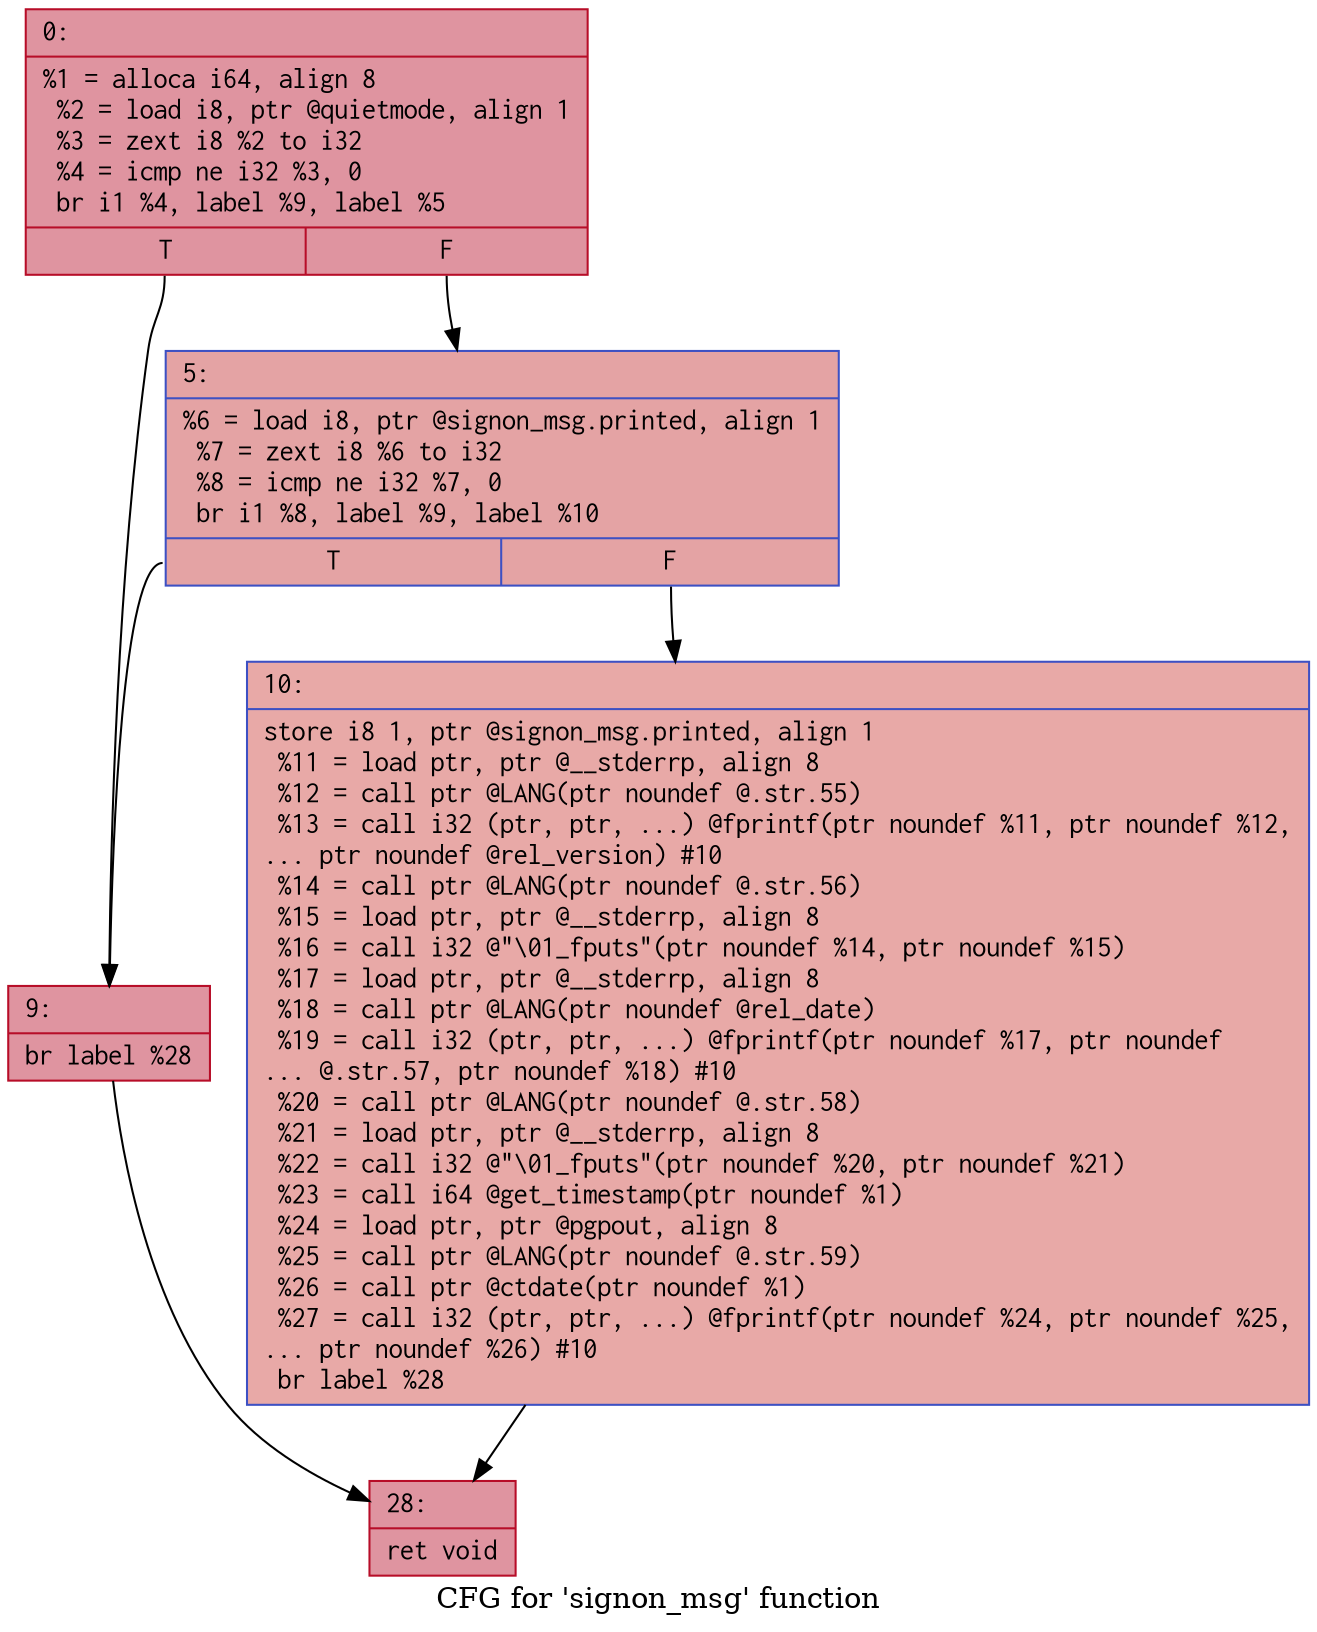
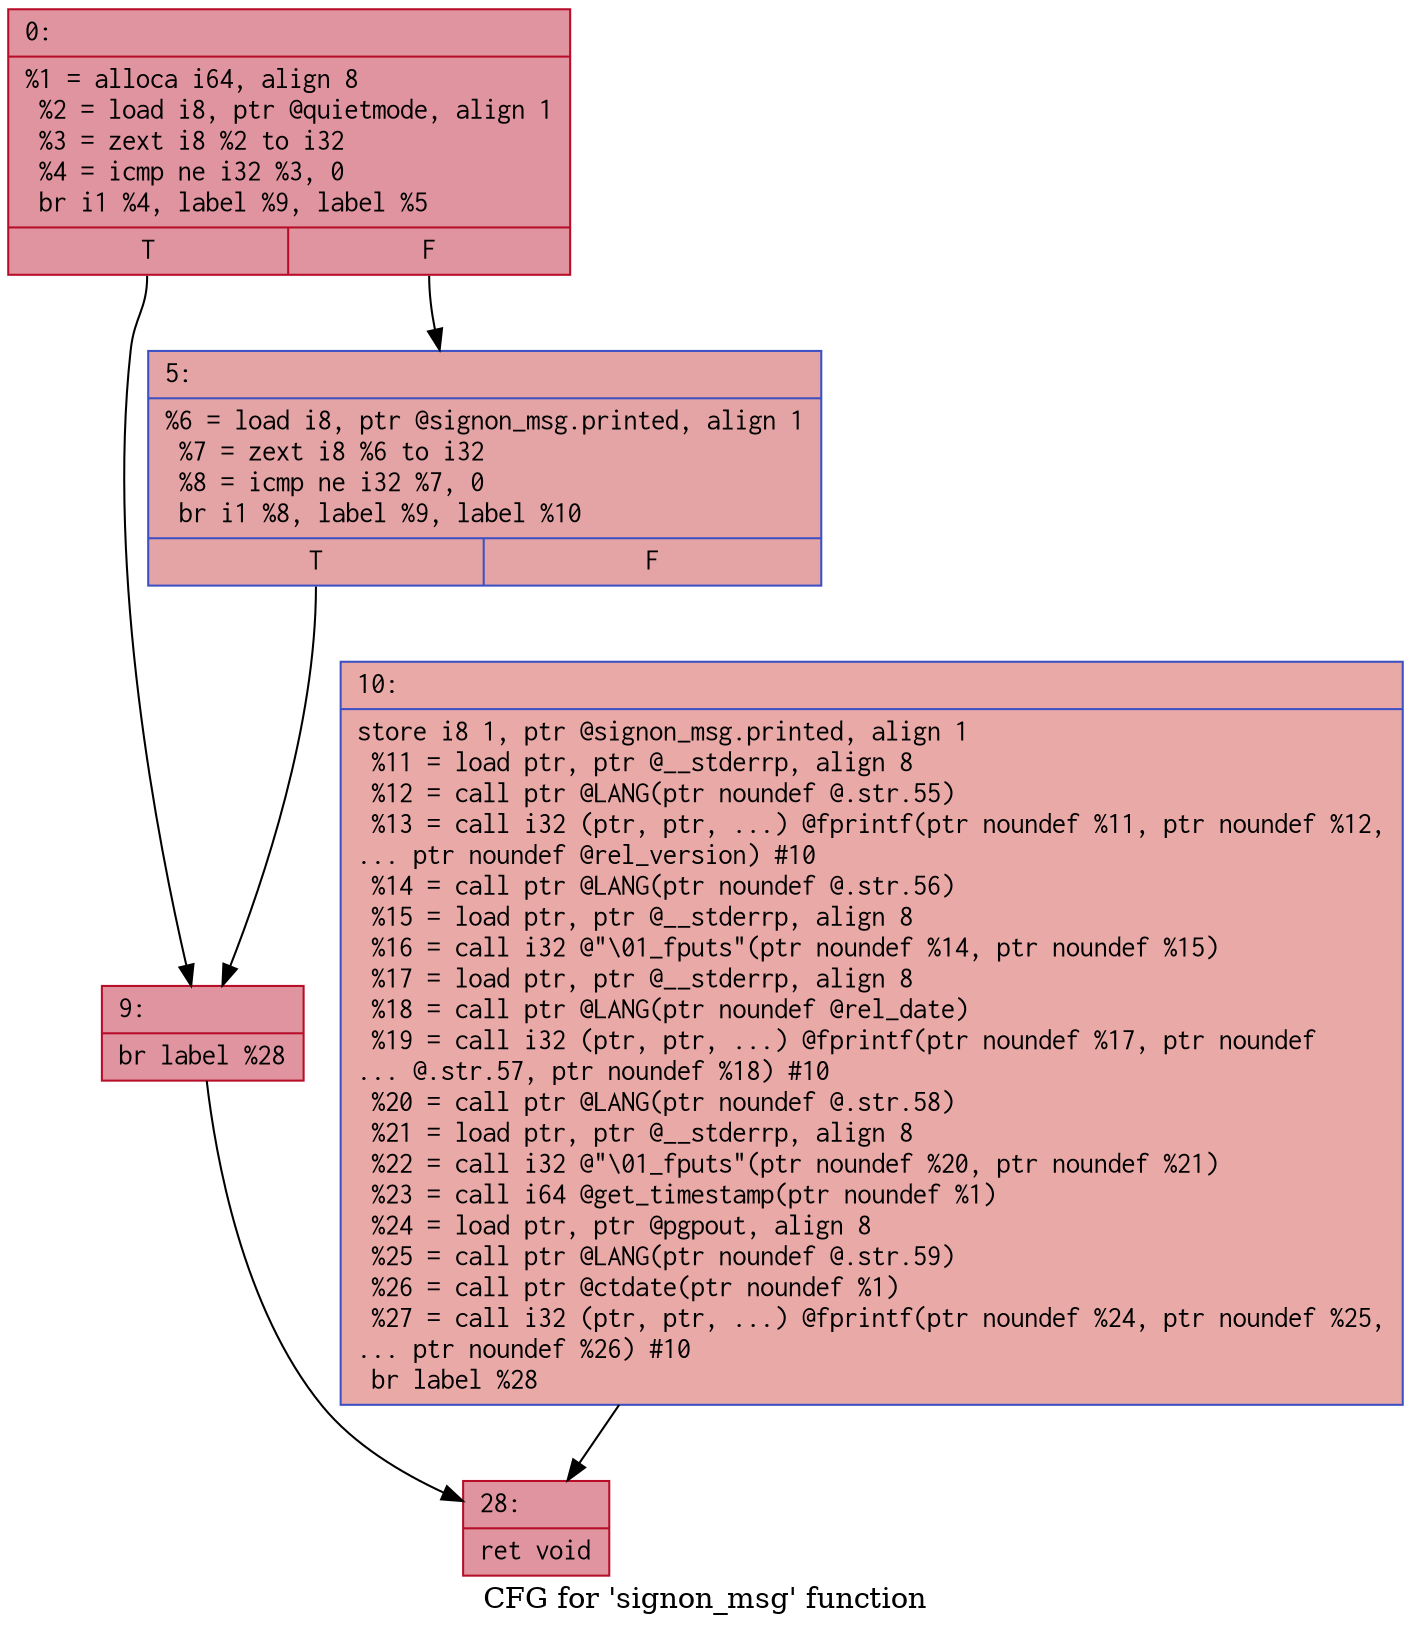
edge "5:" -> "10:": removed
